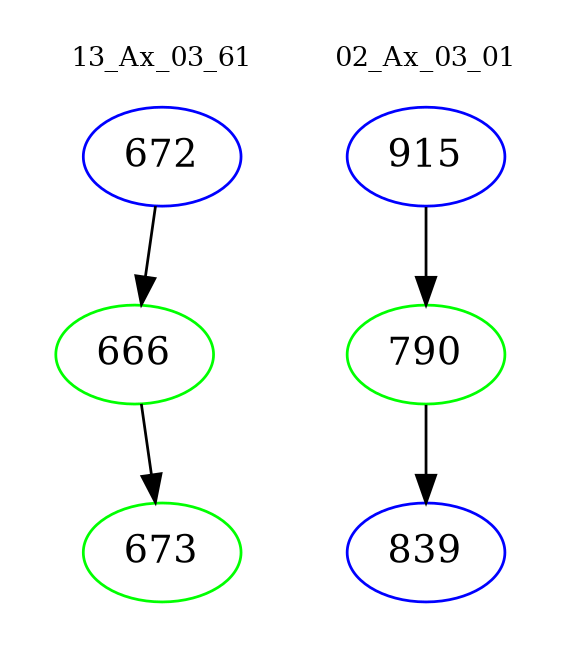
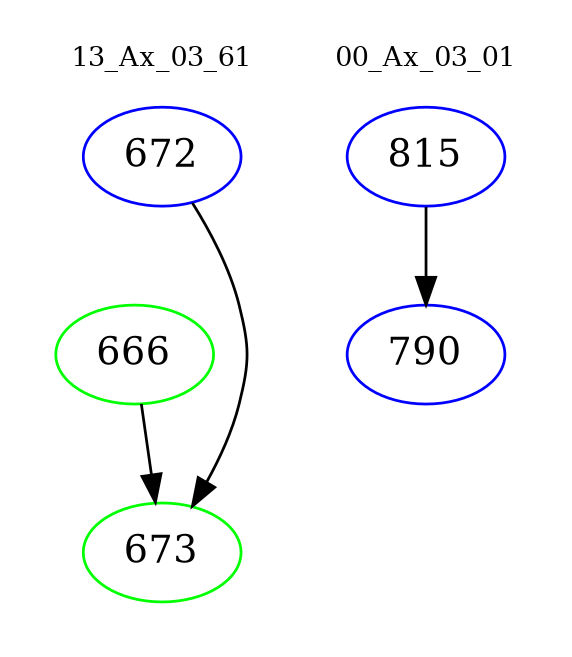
cluster "02_Ax_03_01": label "02_Ax_03_01" -> "00_Ax_03_01"
node "915": label "915" -> "815"
edge "672" -> "666": now "672" -> "673"
node "790": color green -> blue
node "839": removed
